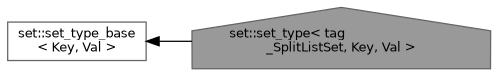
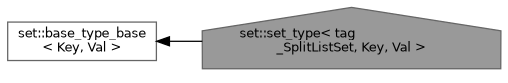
node "set::set_type_base < Key, Val >": label "set::set_type_base < Key, Val >" -> "set::base_type_base < Key, Val >"
